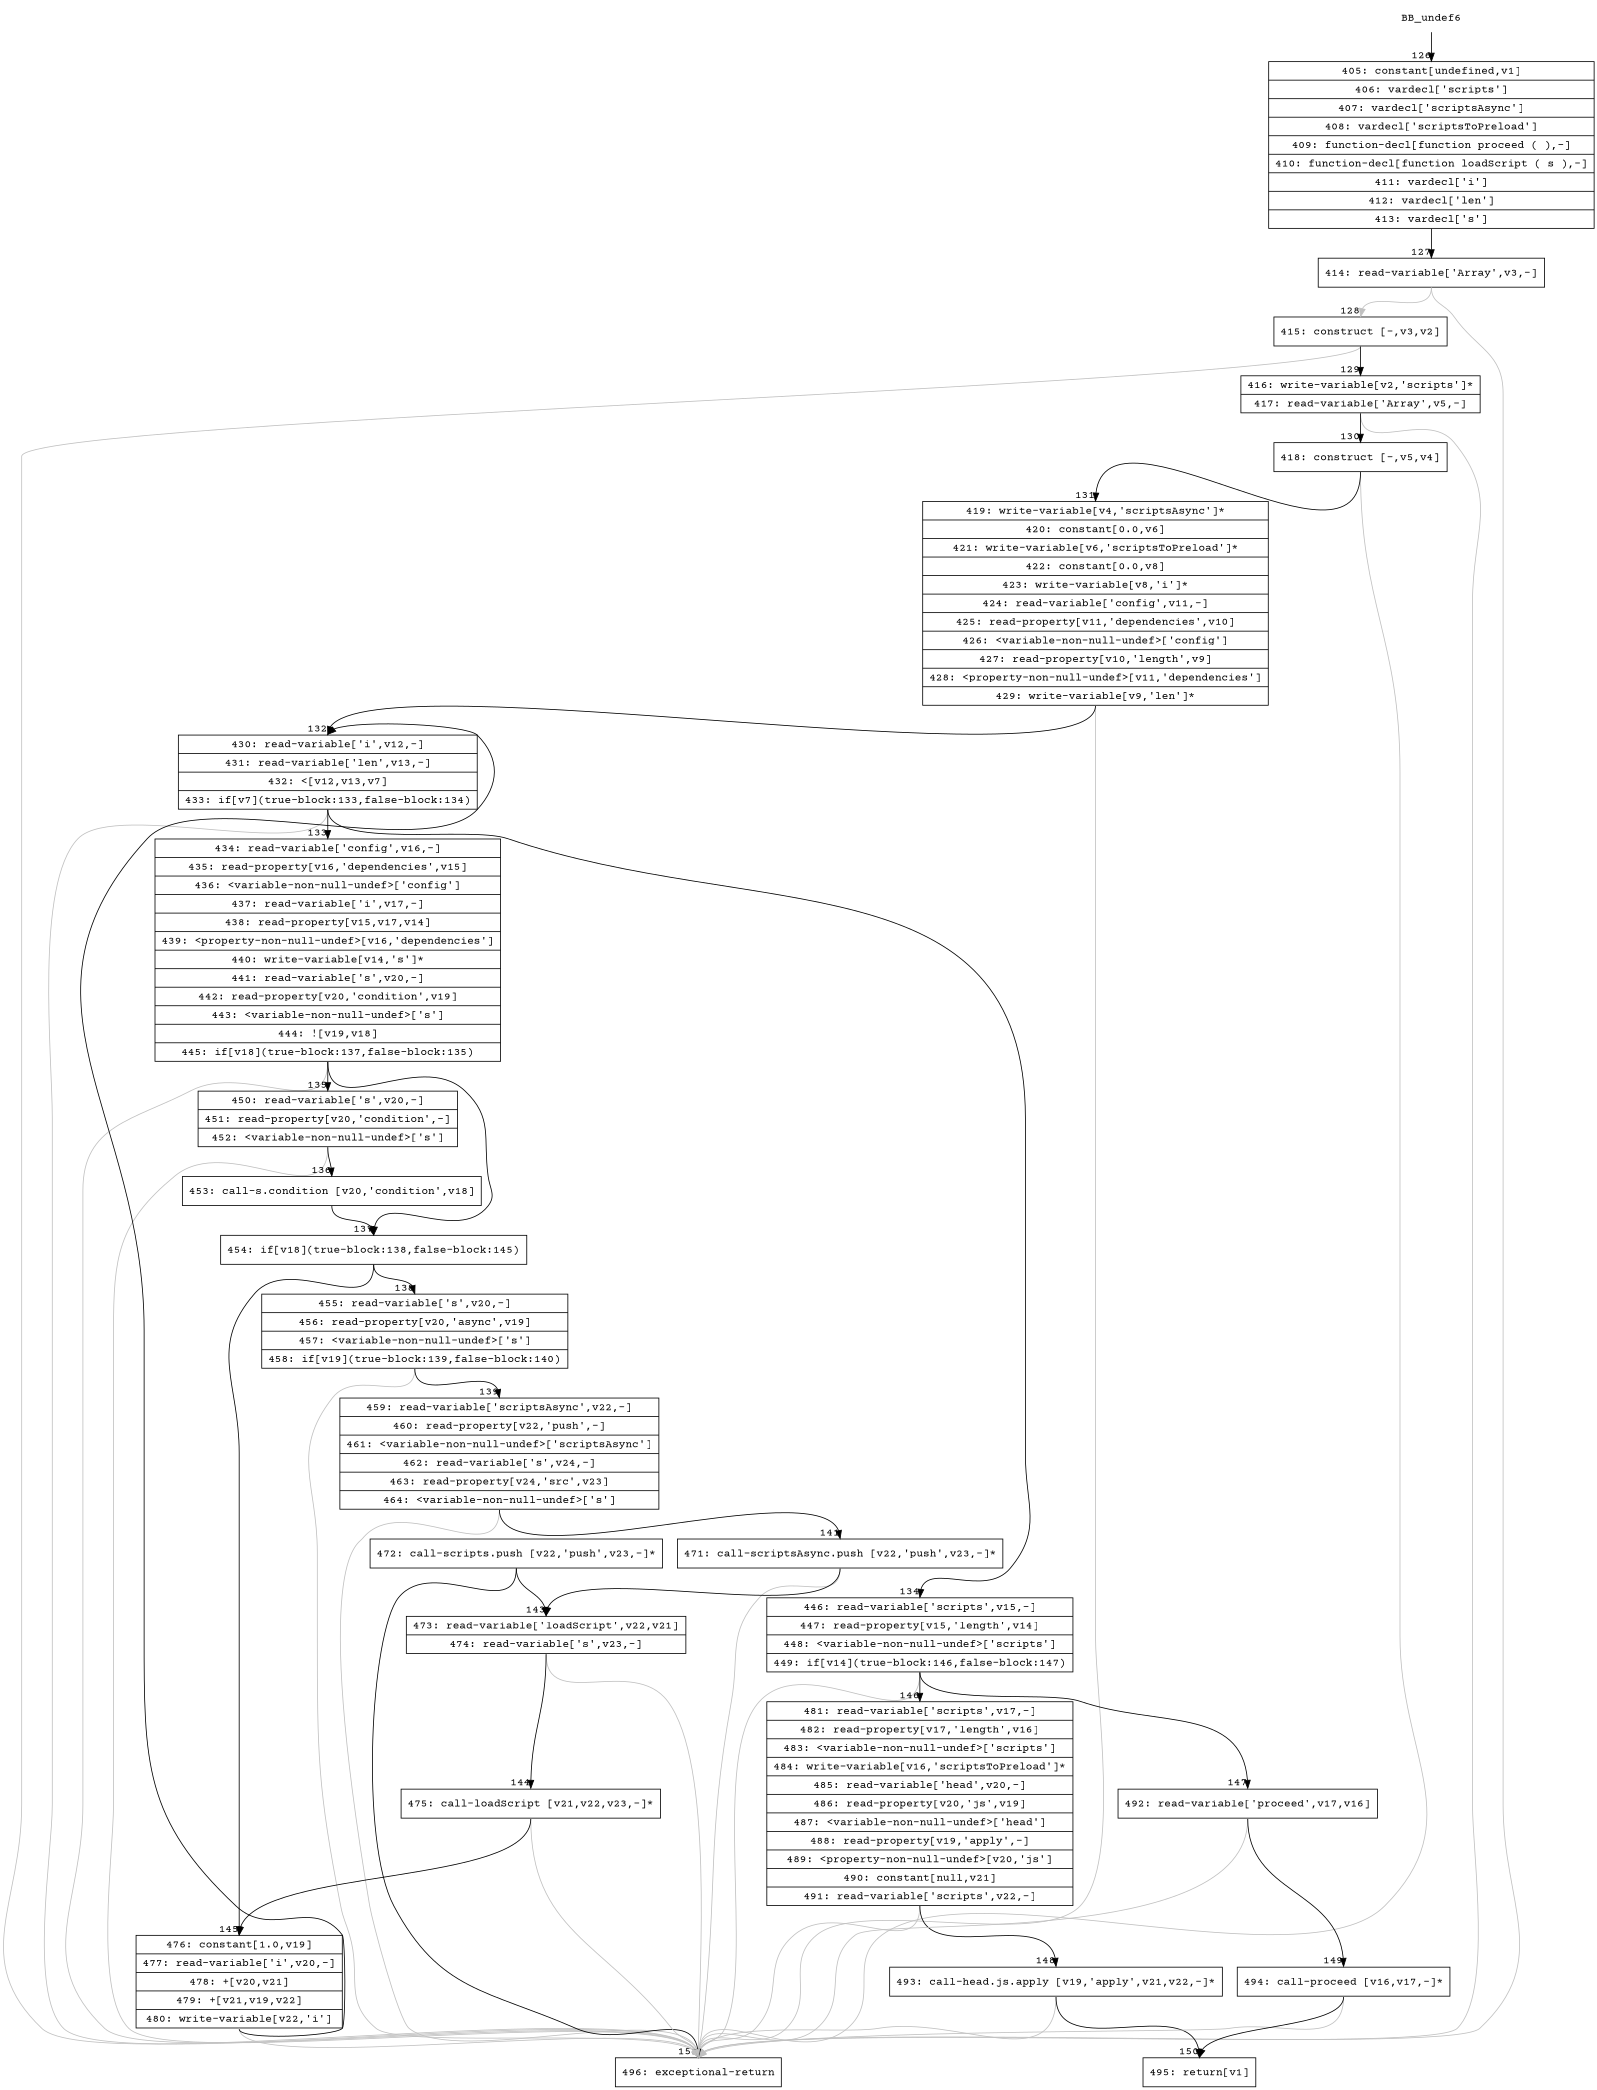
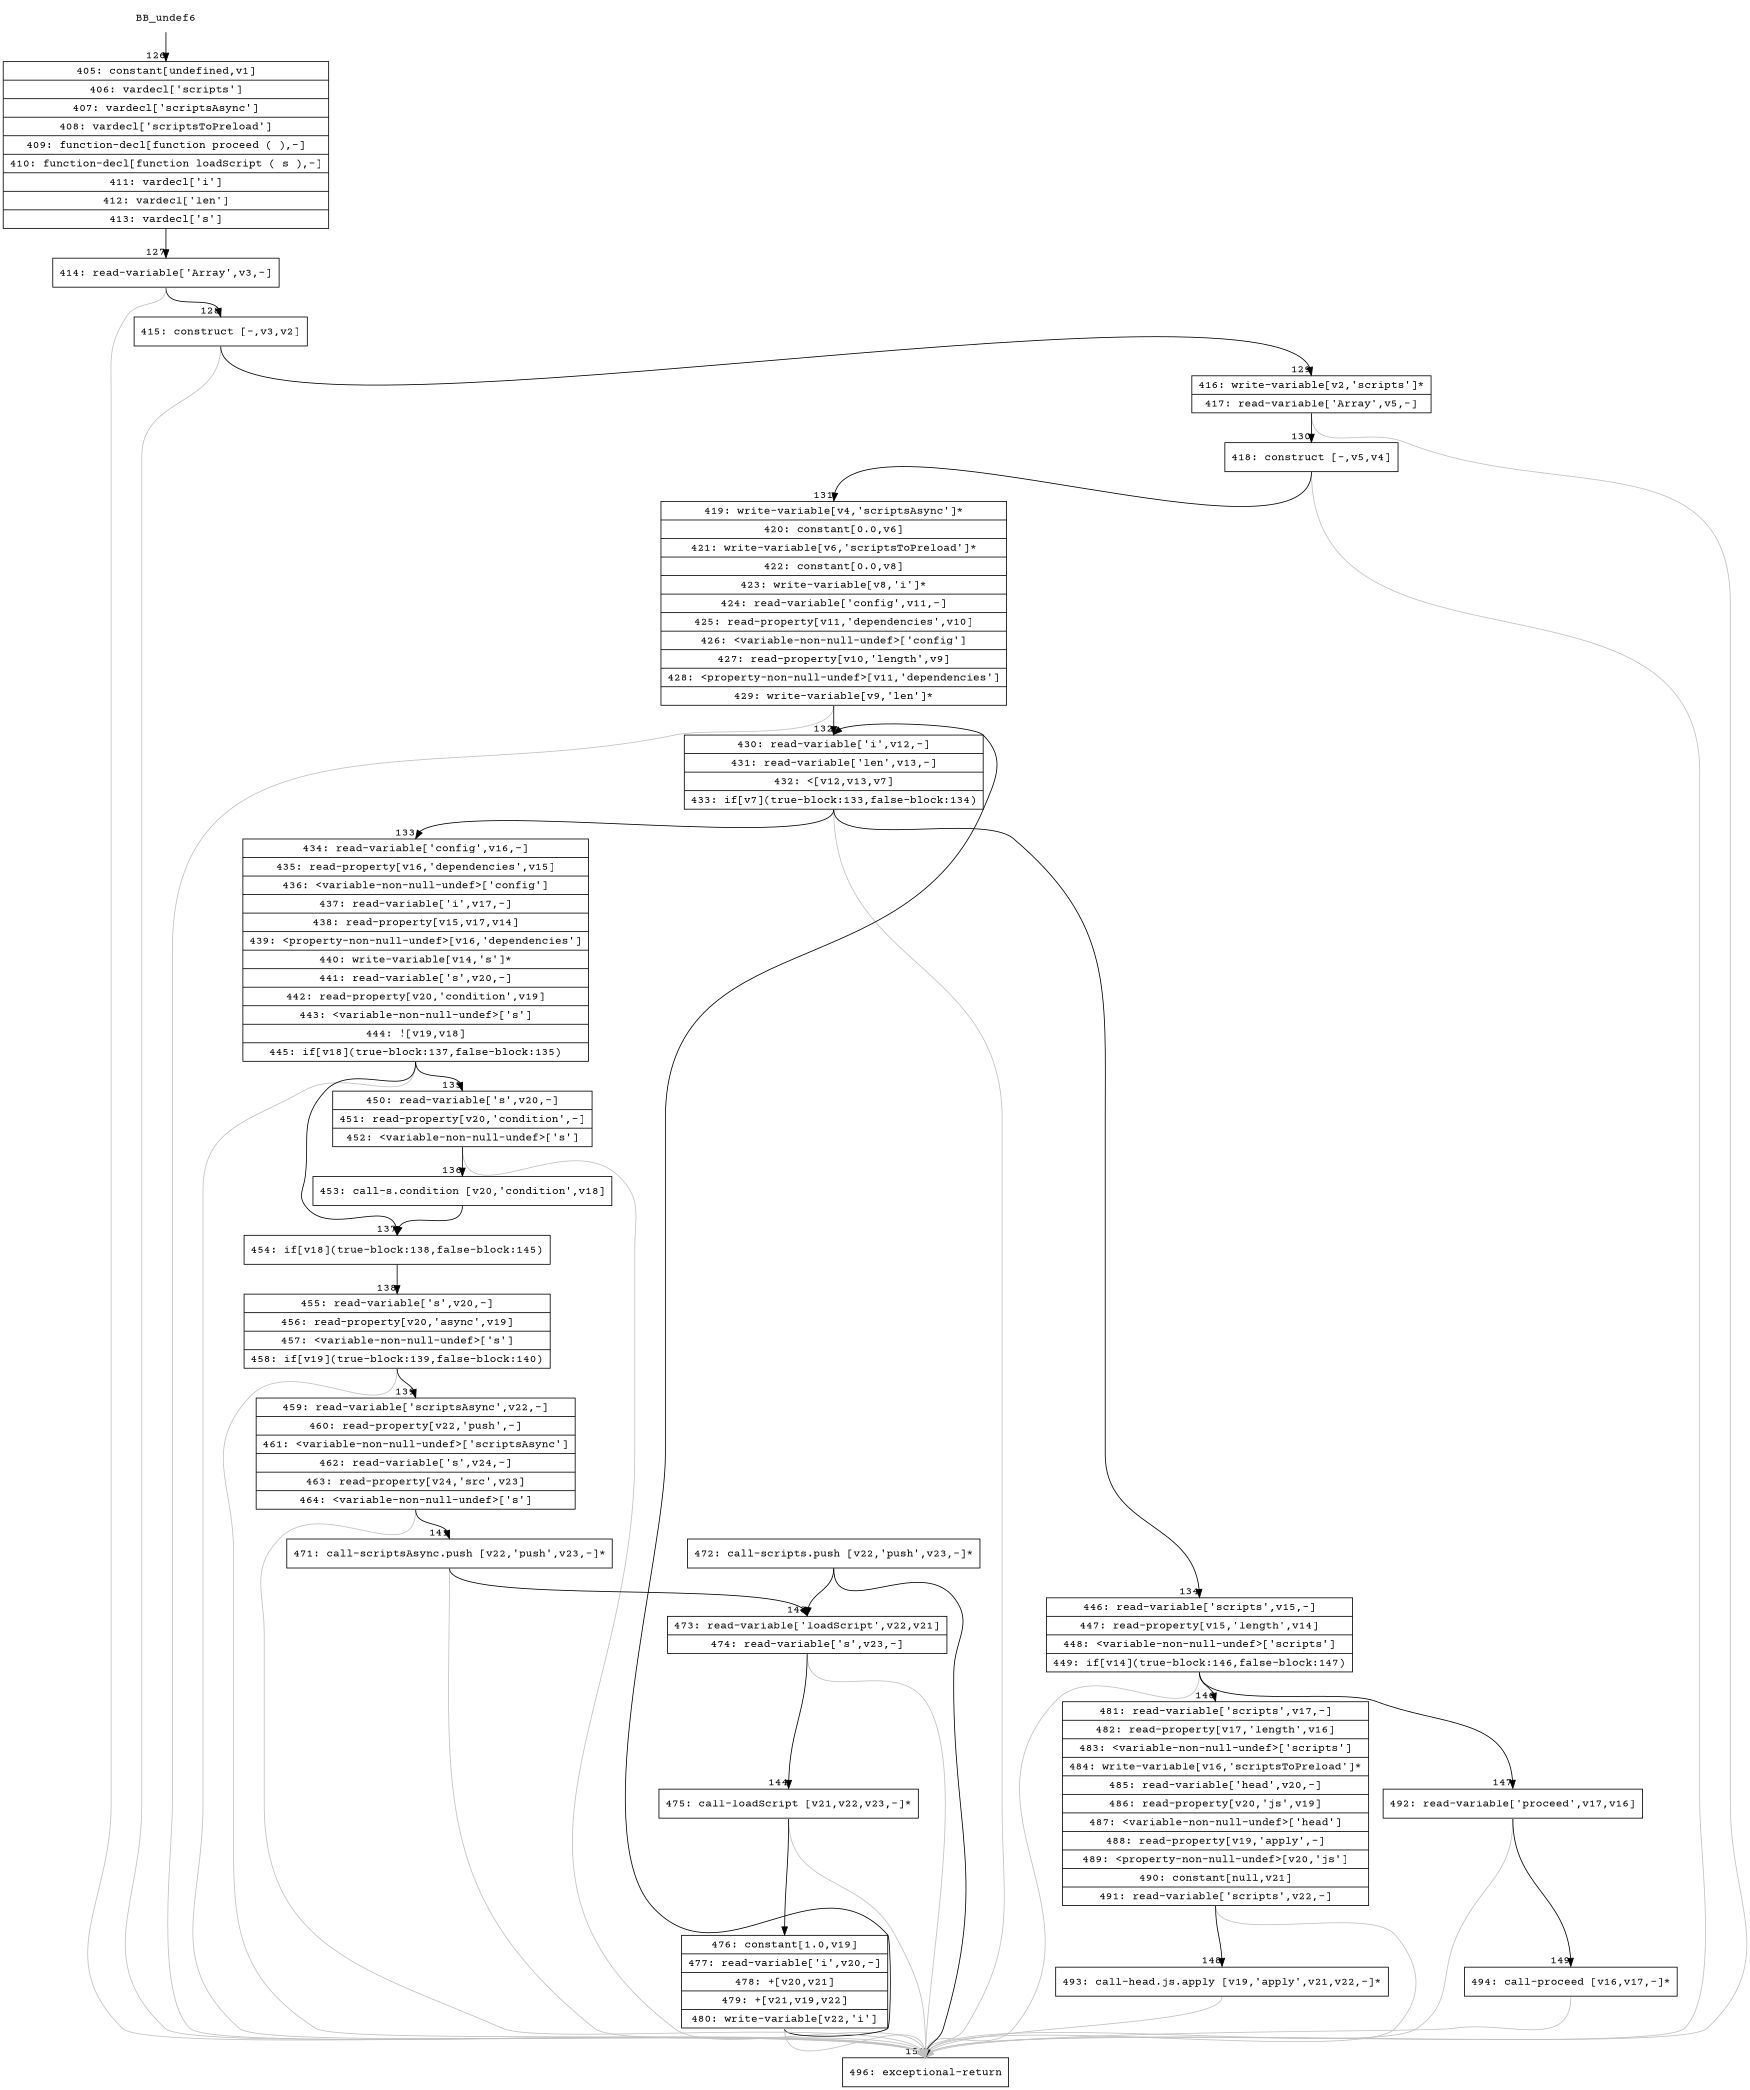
edge "414: read-variable['Array',v3,-]" -> "415: construct [-,v3,v2]": color gray -> black
edge "454: if[v18](true-block:138,false-block:145)" -> "476: constant[1.0,v19]": removed
node "495: return[v1]": removed
